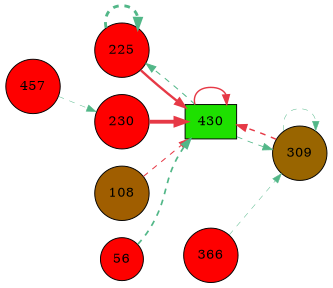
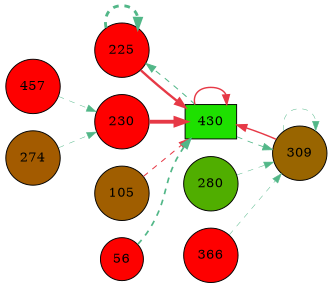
edge "309" -> "430": style dashed -> solid
node "274": added
node "280": added
node "108": label "108" -> "105"
